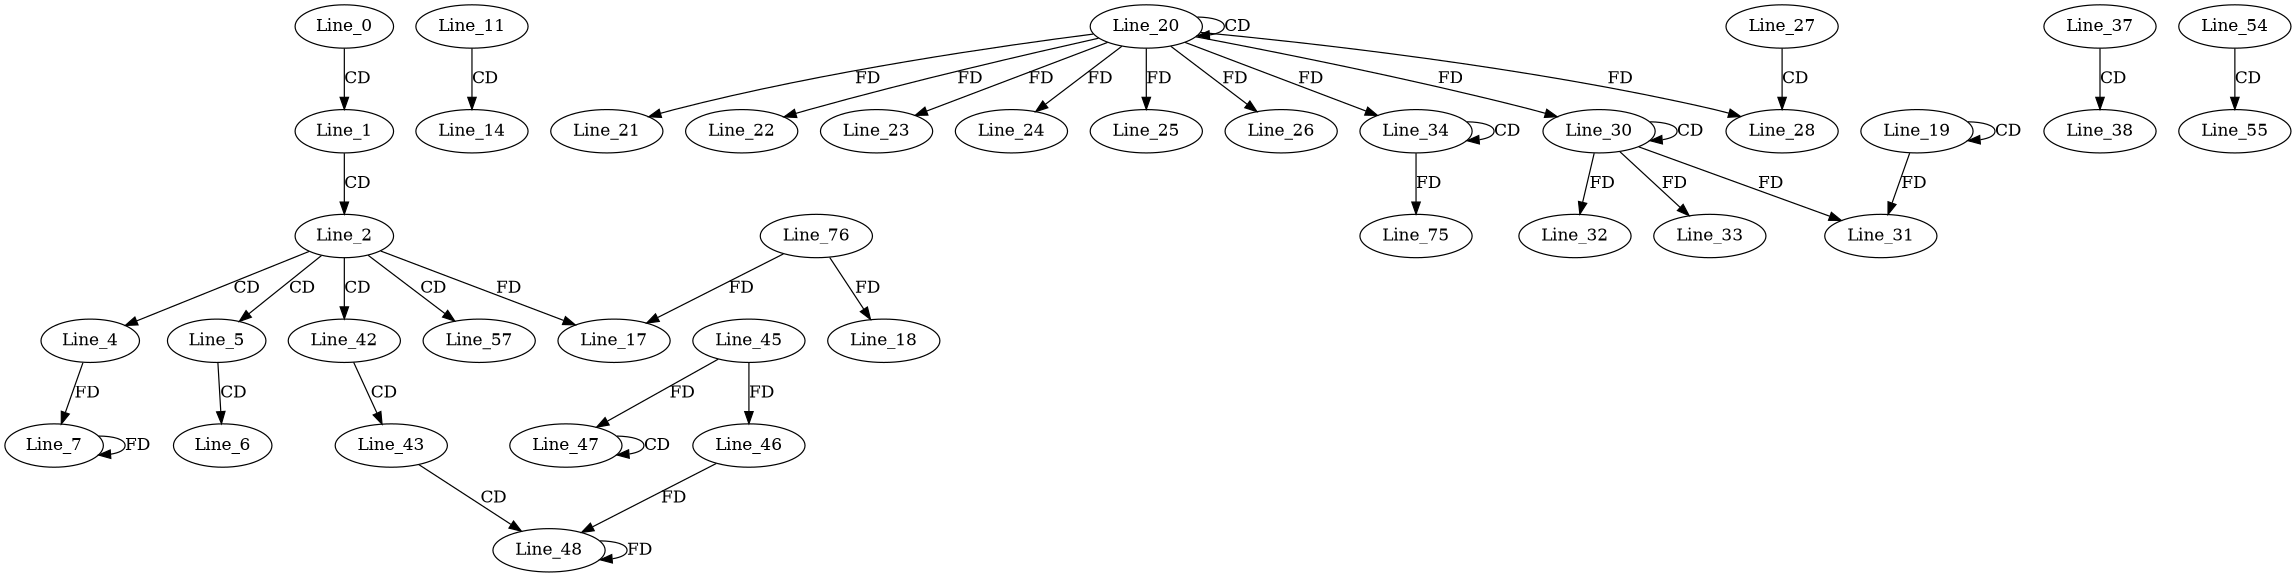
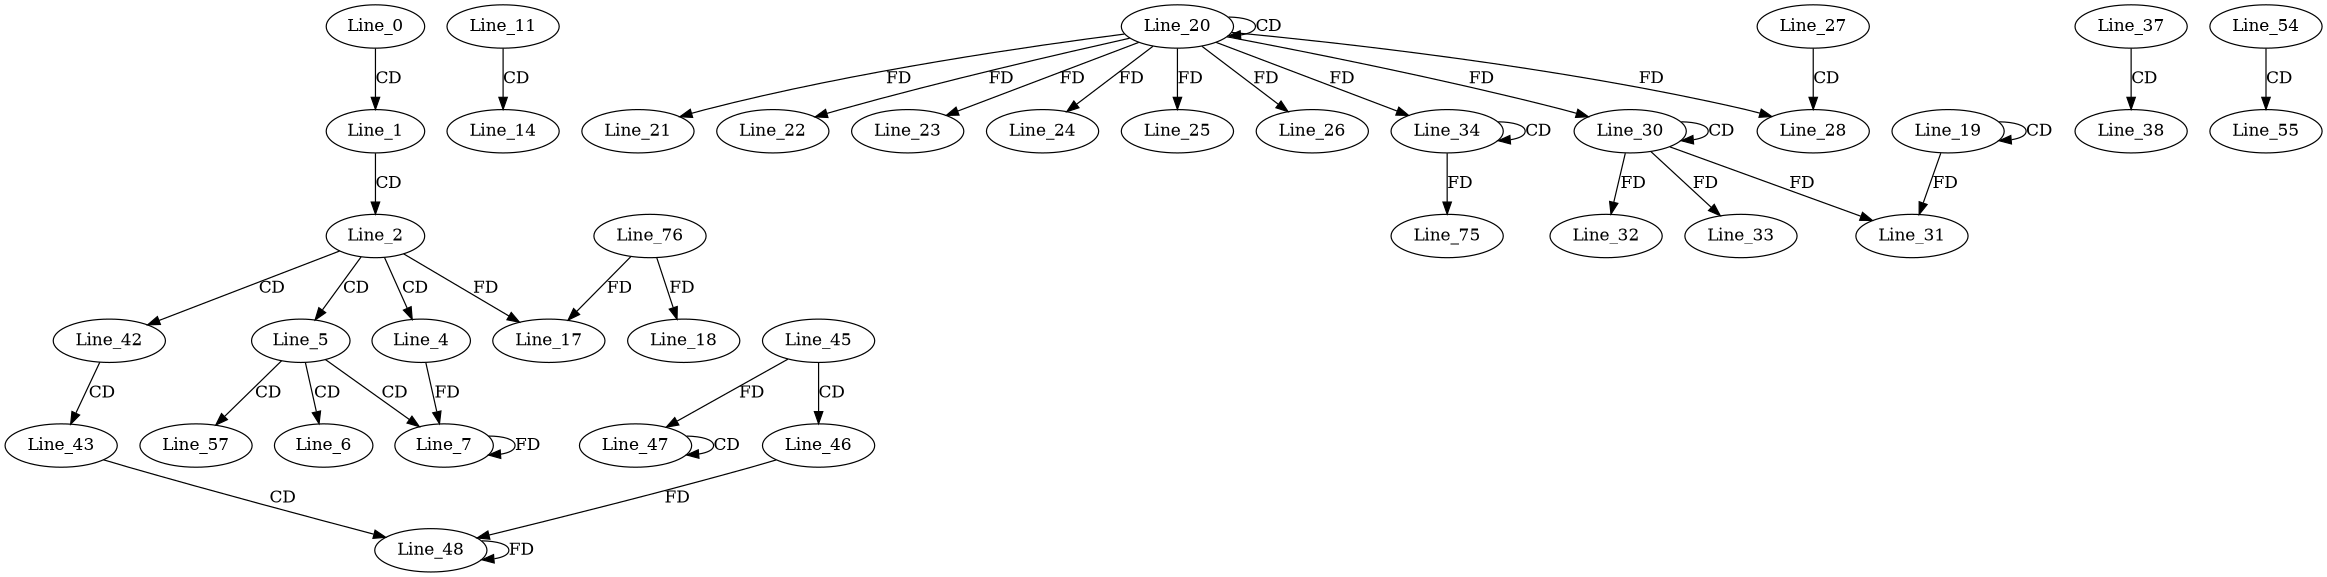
edge "Line_2" -> "Line_57": now "Line_5" -> "Line_57"
edge "Line_5" -> "Line_7": added, label "CD"
edge "Line_45" -> "Line_46": label "FD" -> "CD"
